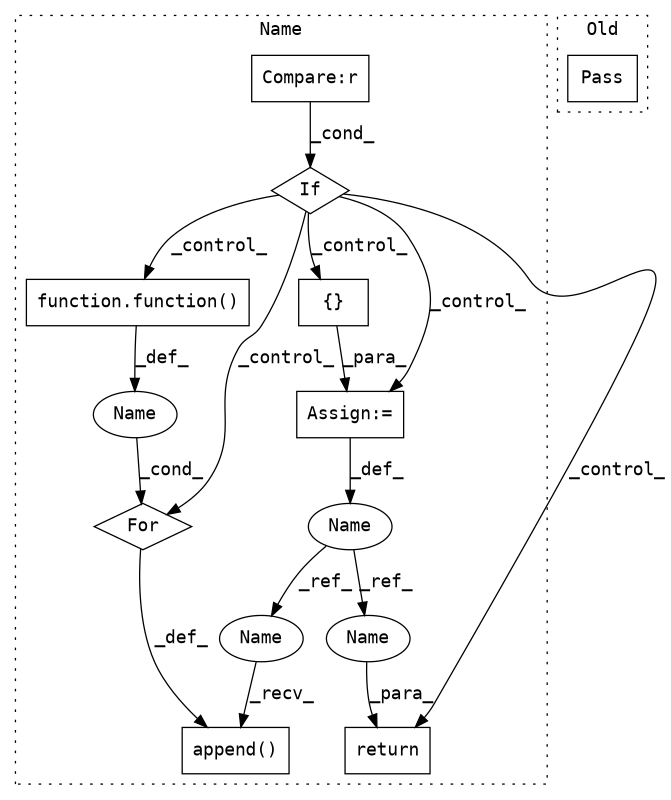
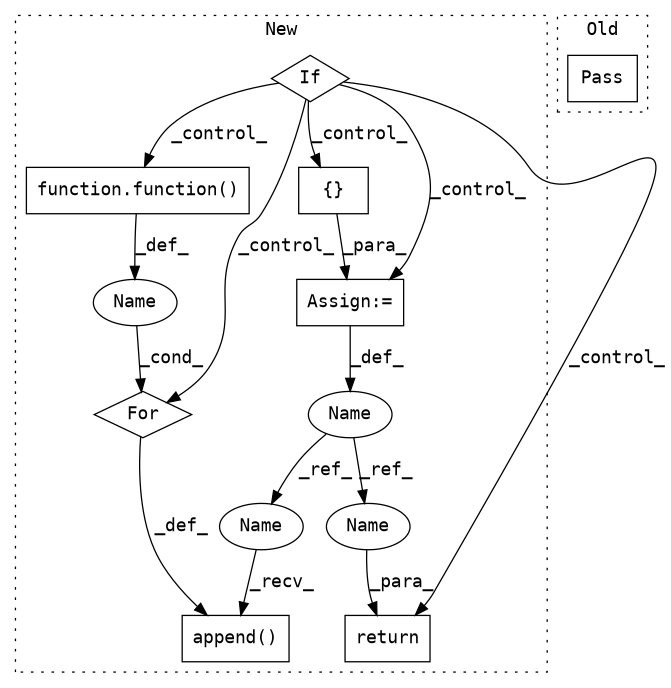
cluster "Name": label "Name" -> "New"
node "Compare:r": removed
